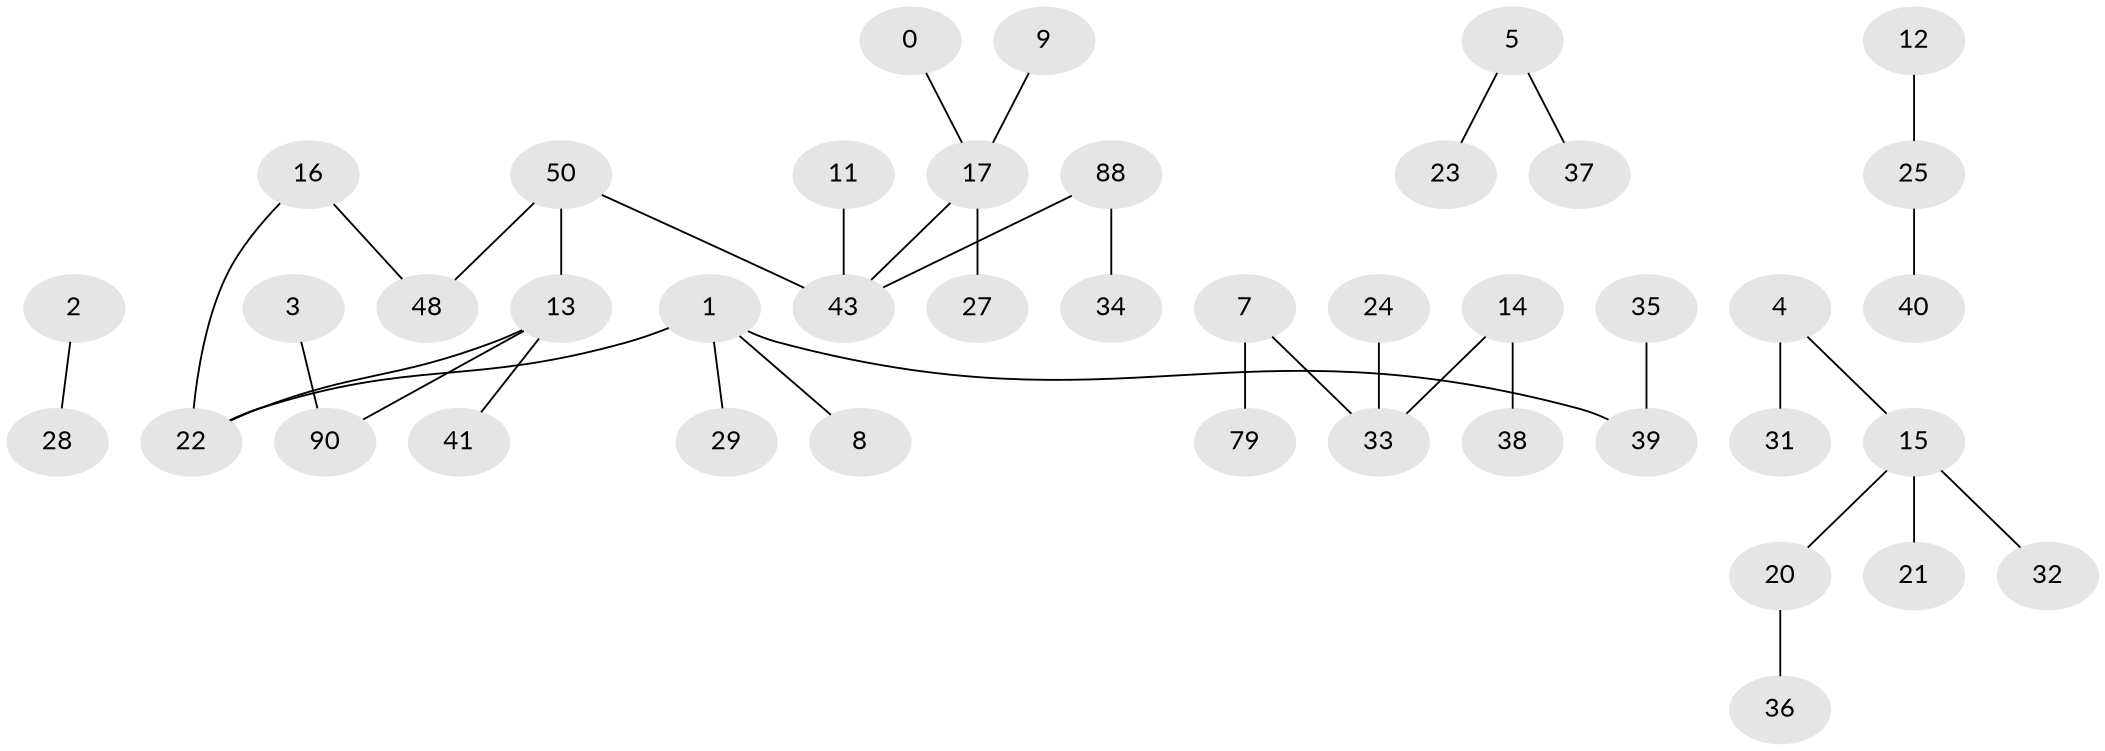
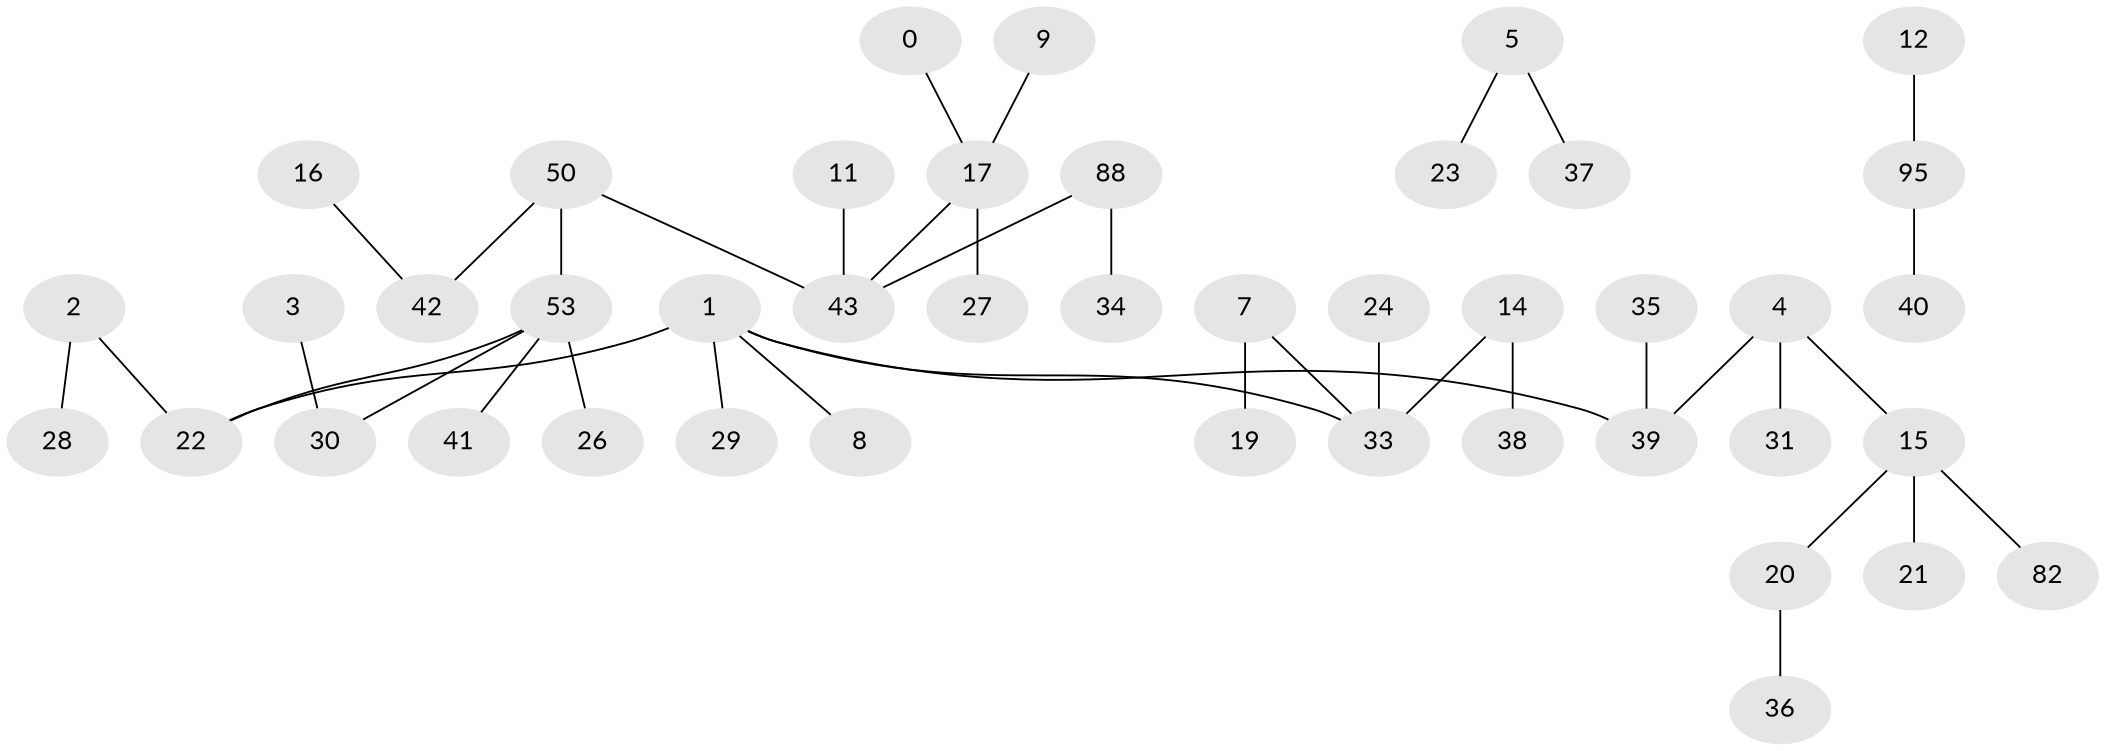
node "25": label "25" -> "95"
edge "16" -- "22": now "2" -- "22"
node "48": label "48" -> "42"
node "13": label "13" -> "53"
edge "1" -- "33": added
edge "4" -- "39": added
node "90": label "90" -> "30"
node "26": added
node "79": label "79" -> "19"
node "32": label "32" -> "82"
